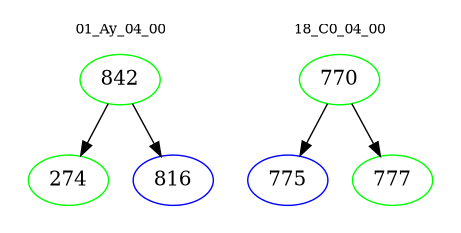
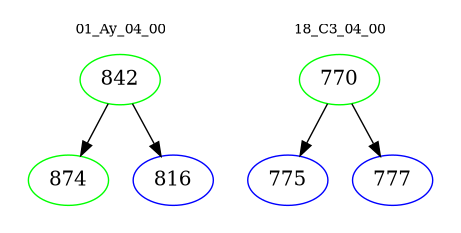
cluster "18_C0_04_00": label "18_C0_04_00" -> "18_C3_04_00"
node "274": label "274" -> "874"
node "777": color green -> blue
